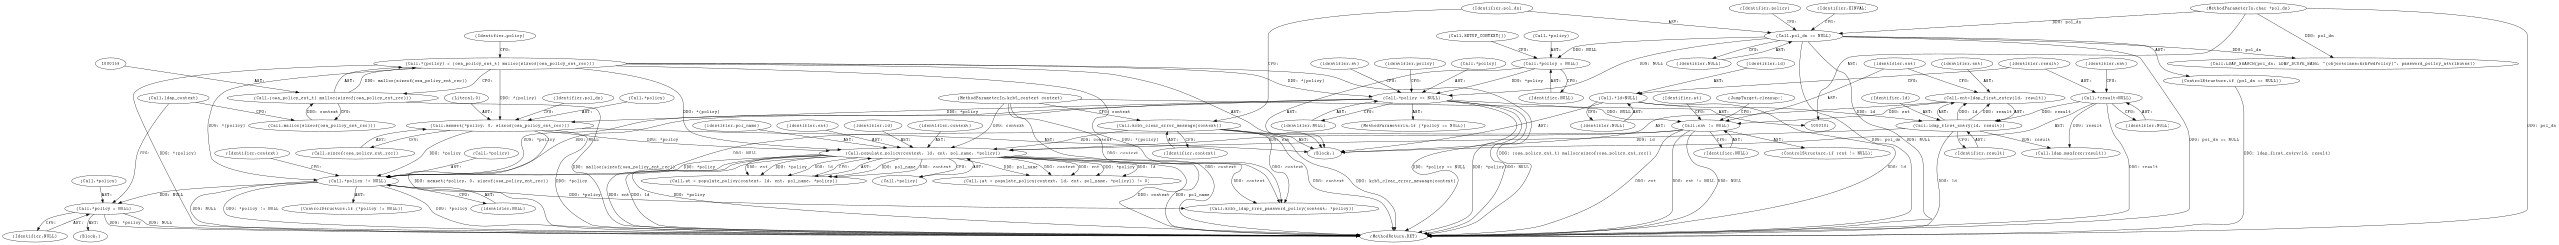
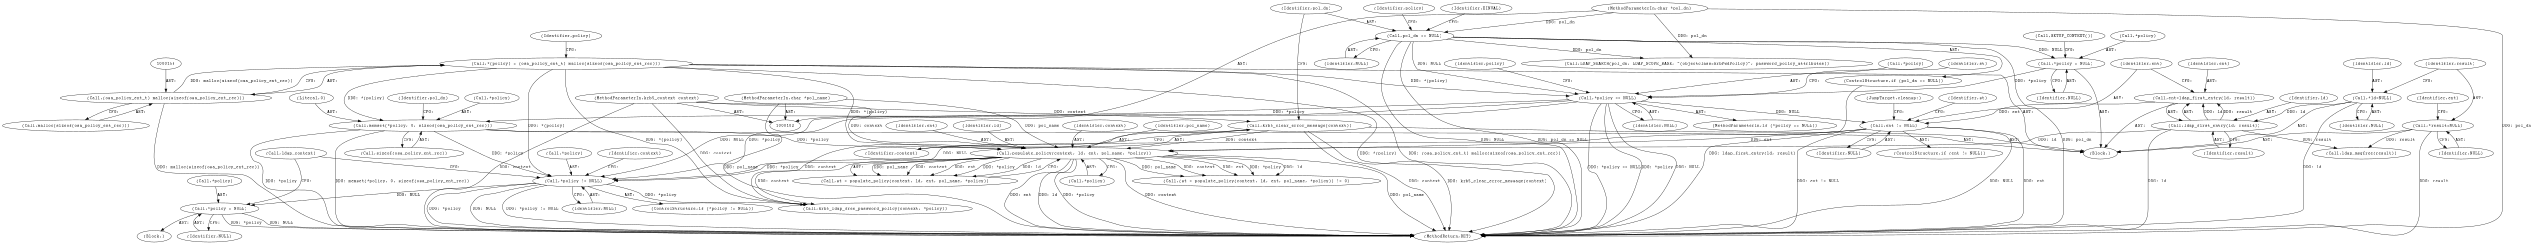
node "(MethodParameterIn,char *pol_name)": added
edge "(Call,*result=NULL)" -> "(Call,ldap_first_entry(ld, result))": removed, label "DDG: result"
edge "(Call,ldap_context)" -> "(Call,malloc(sizeof(osa_policy_ent_rec)))": now "(Call,ldap_context)" -> "(Call,*policy != NULL)"
edge "(Call,malloc(sizeof(osa_policy_ent_rec)))" -> "(Call,(osa_policy_ent_t) malloc(sizeof(osa_policy_ent_rec)))": label "DDG: context" -> "AST: "
edge "(MethodParameterIn,krb5_context context)" -> "(Call,krb5_clear_error_message(context))": label "CFG: context" -> "DDG: context"
